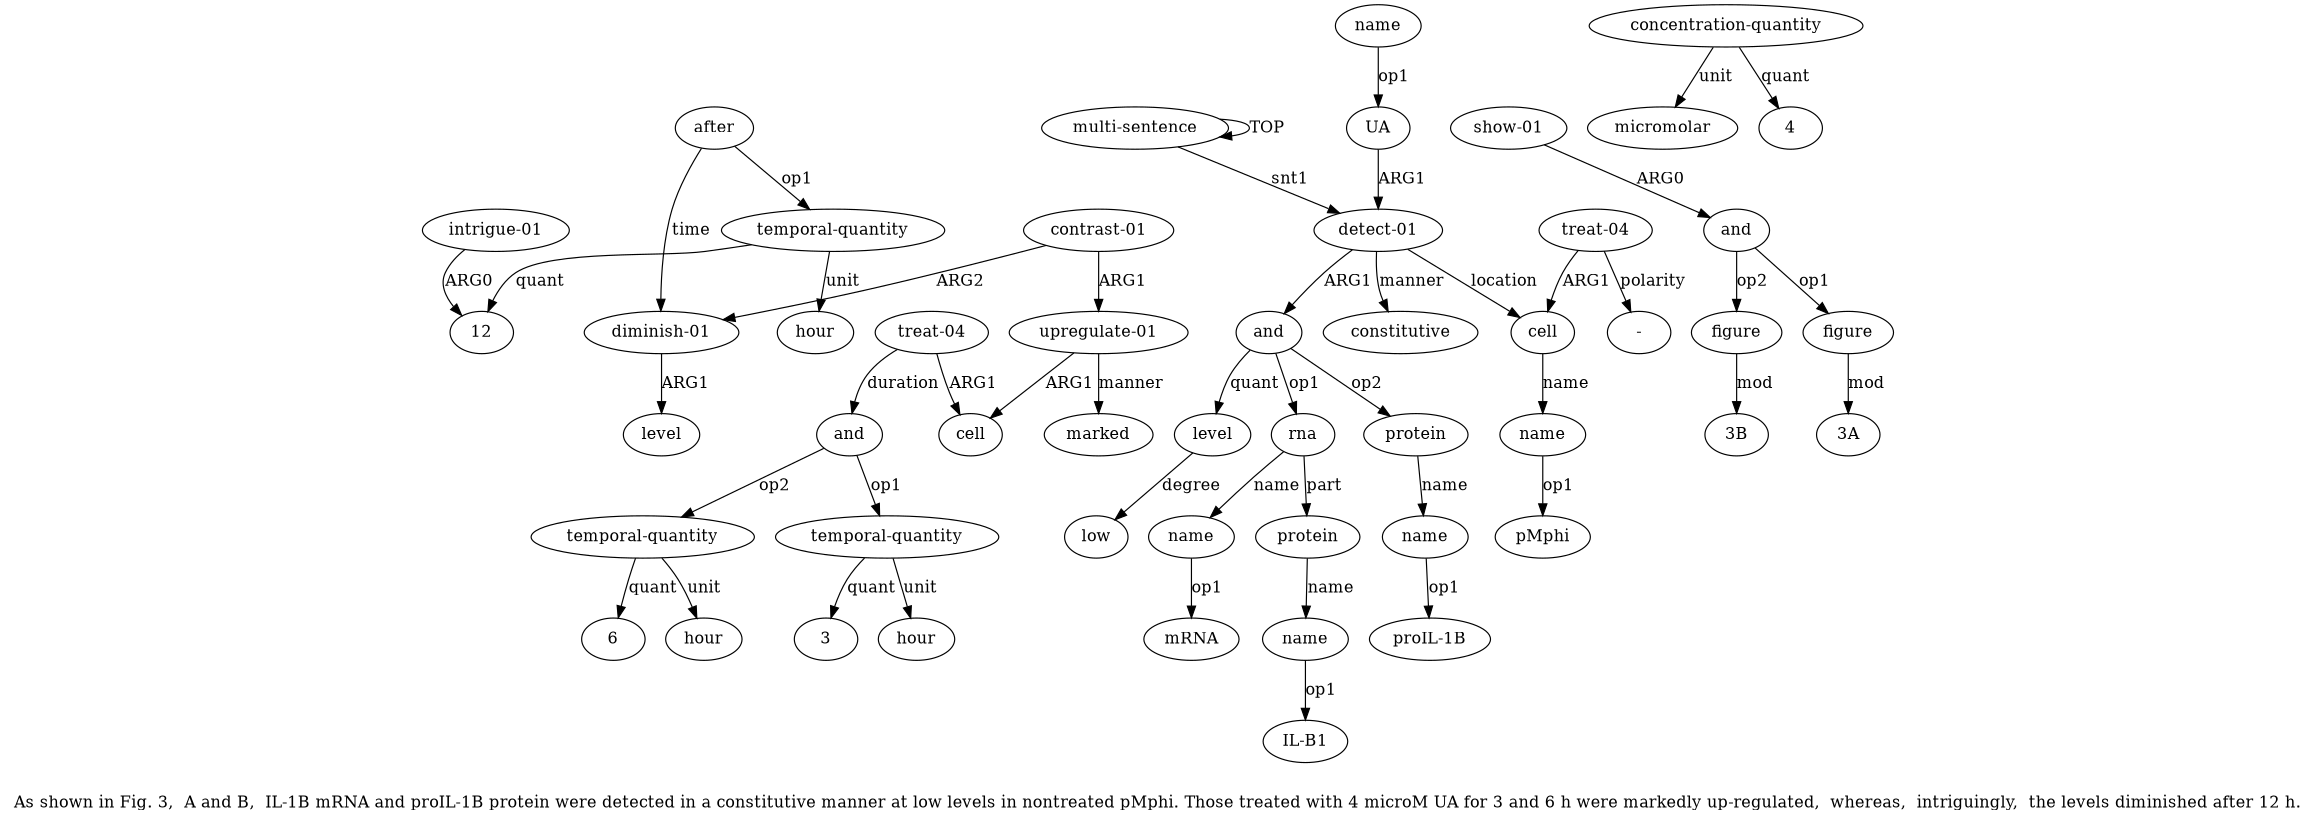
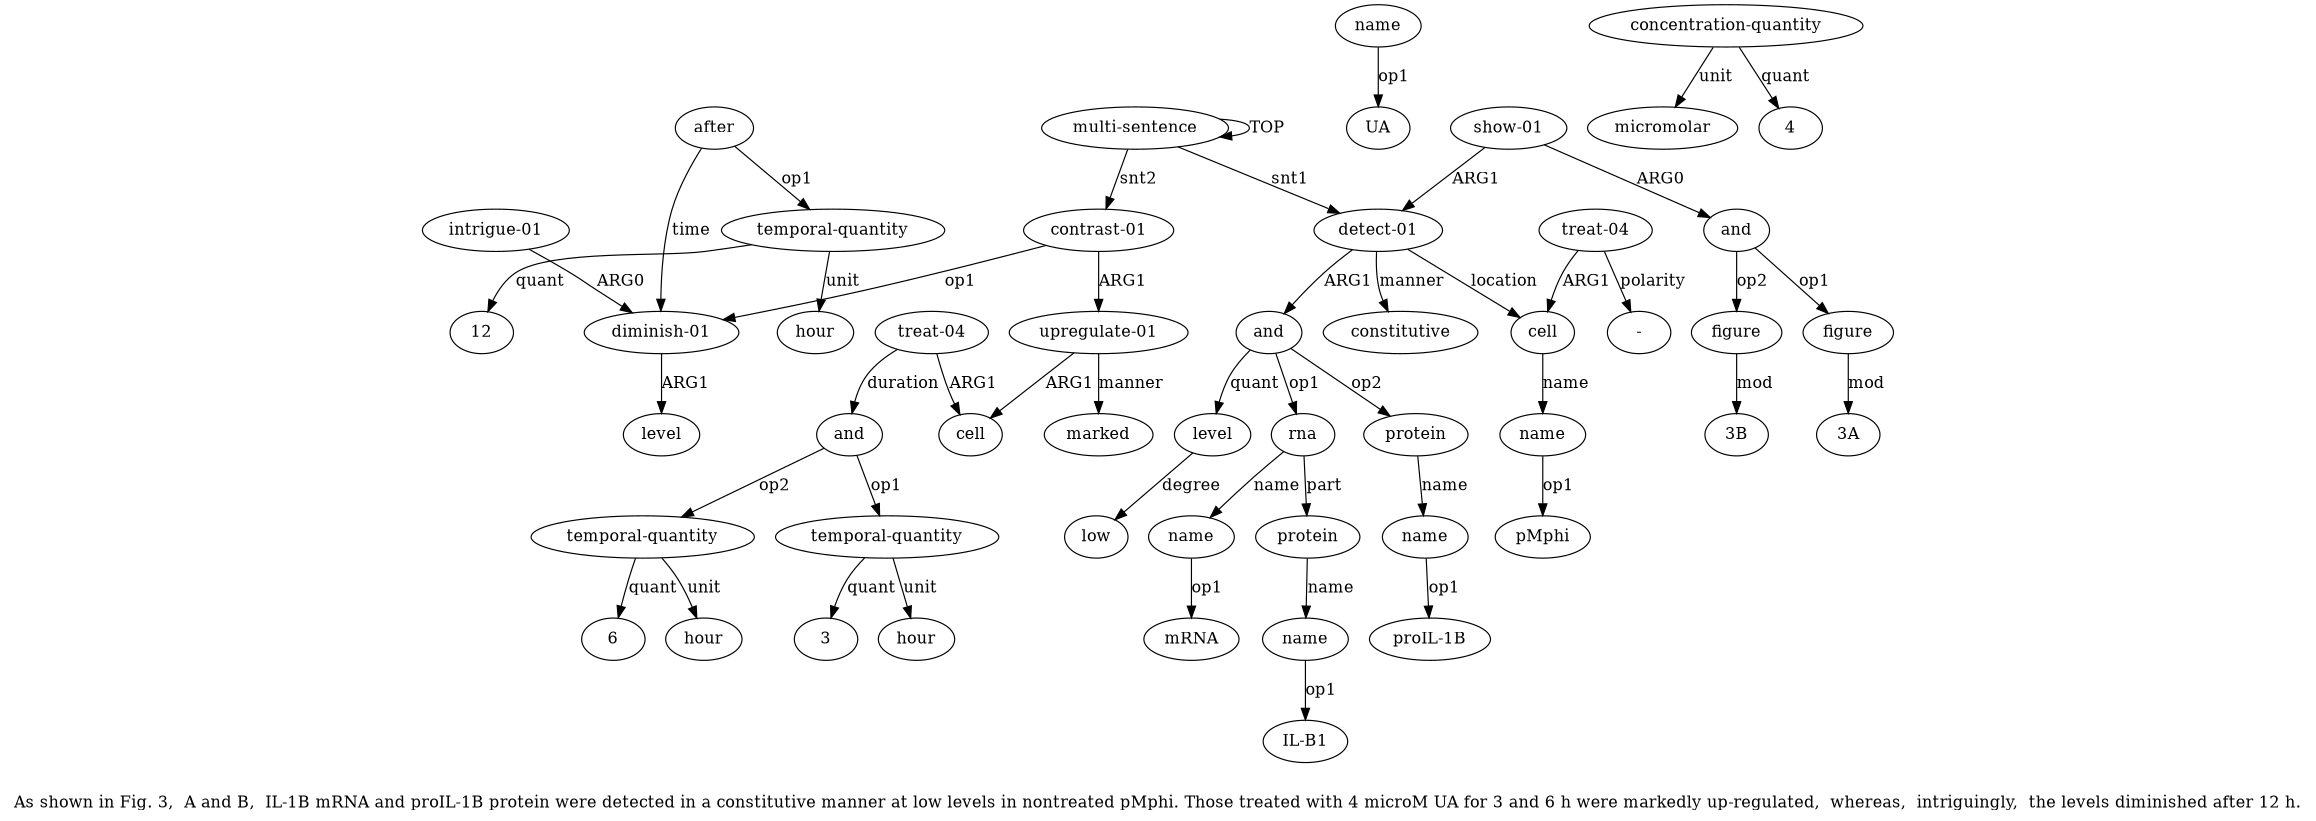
edge "UA" -> "detect-01": now "show-01" -> "detect-01"
edge "multi-sentence" -> "contrast-01": added, label "snt2"
edge "intrigue-01" -> "12": now "intrigue-01" -> "diminish-01"
edge "contrast-01" -> "diminish-01": label "ARG2" -> "op1"
